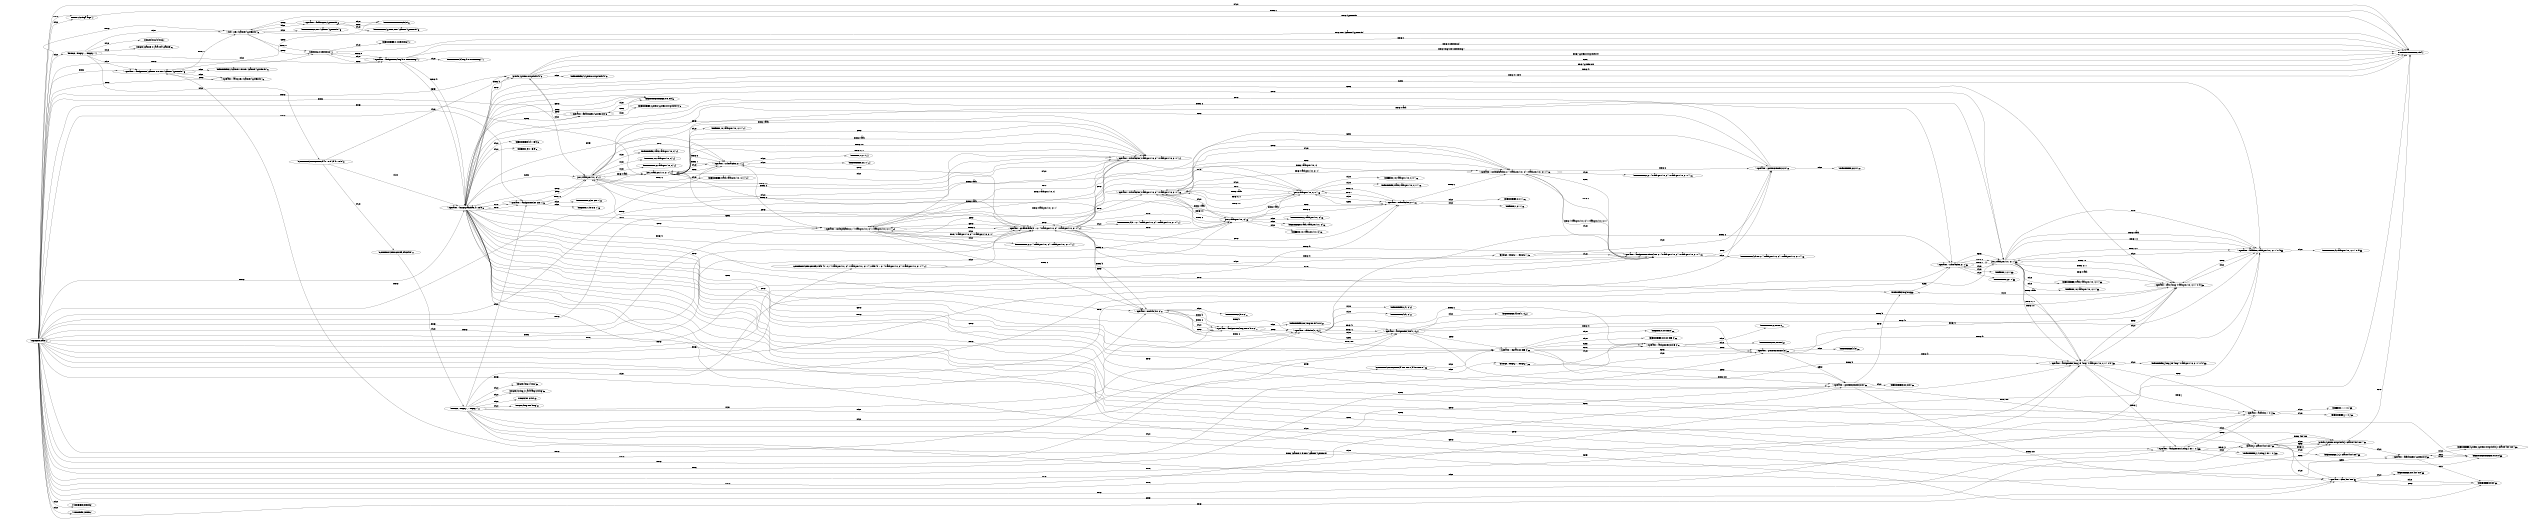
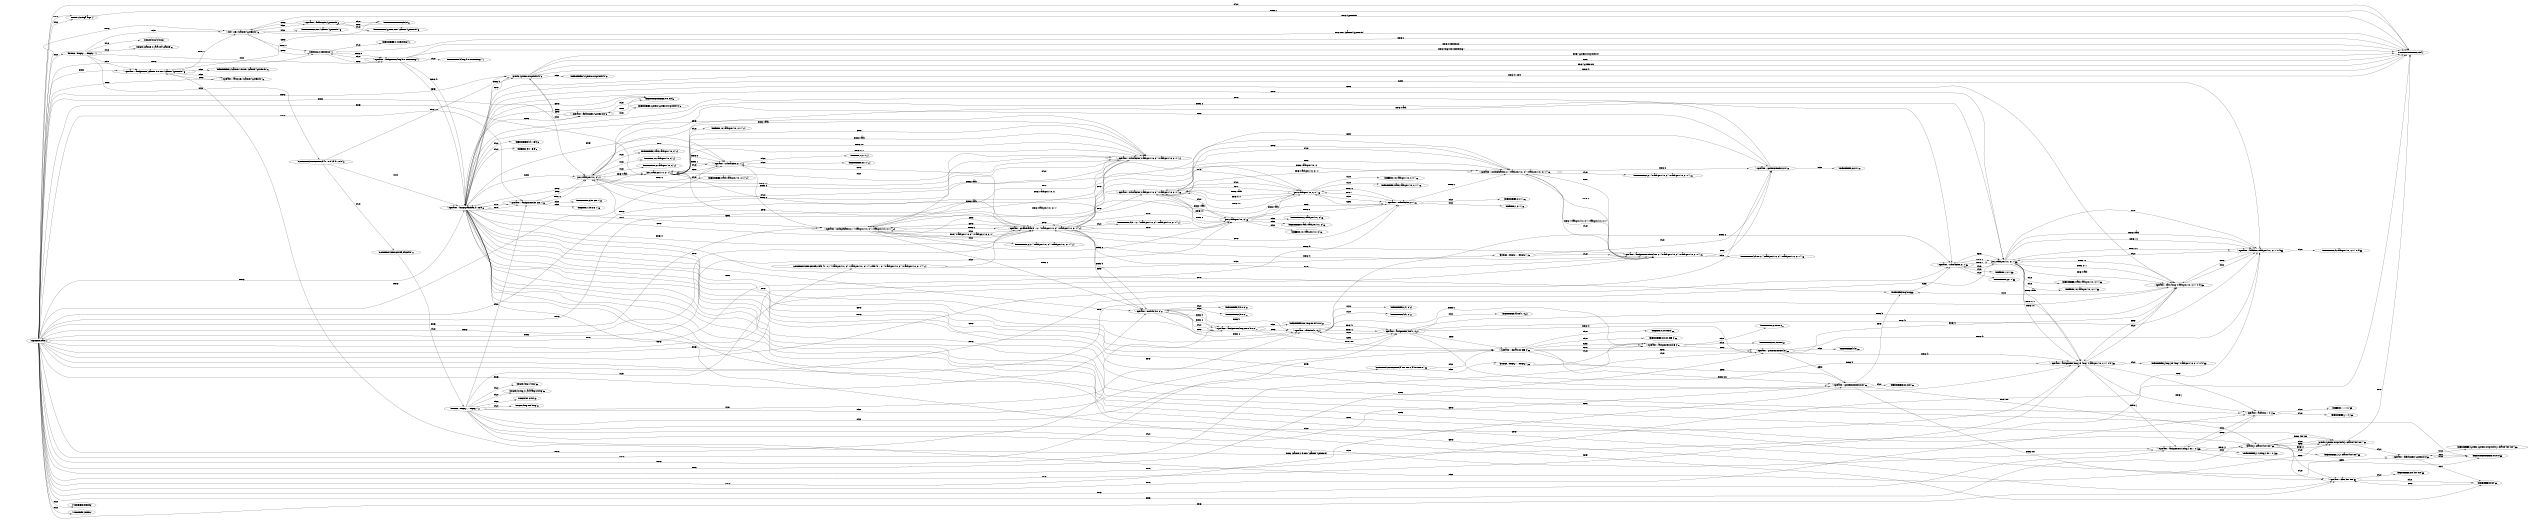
edge "(CONTROL_STRUCTURE,if (k <= 9),if (k <= 9))" -> "(println,System.out.println(k))": label "AST: " -> "DDG: 10"
node "(IDENTIFIER,k,k % c)": added
